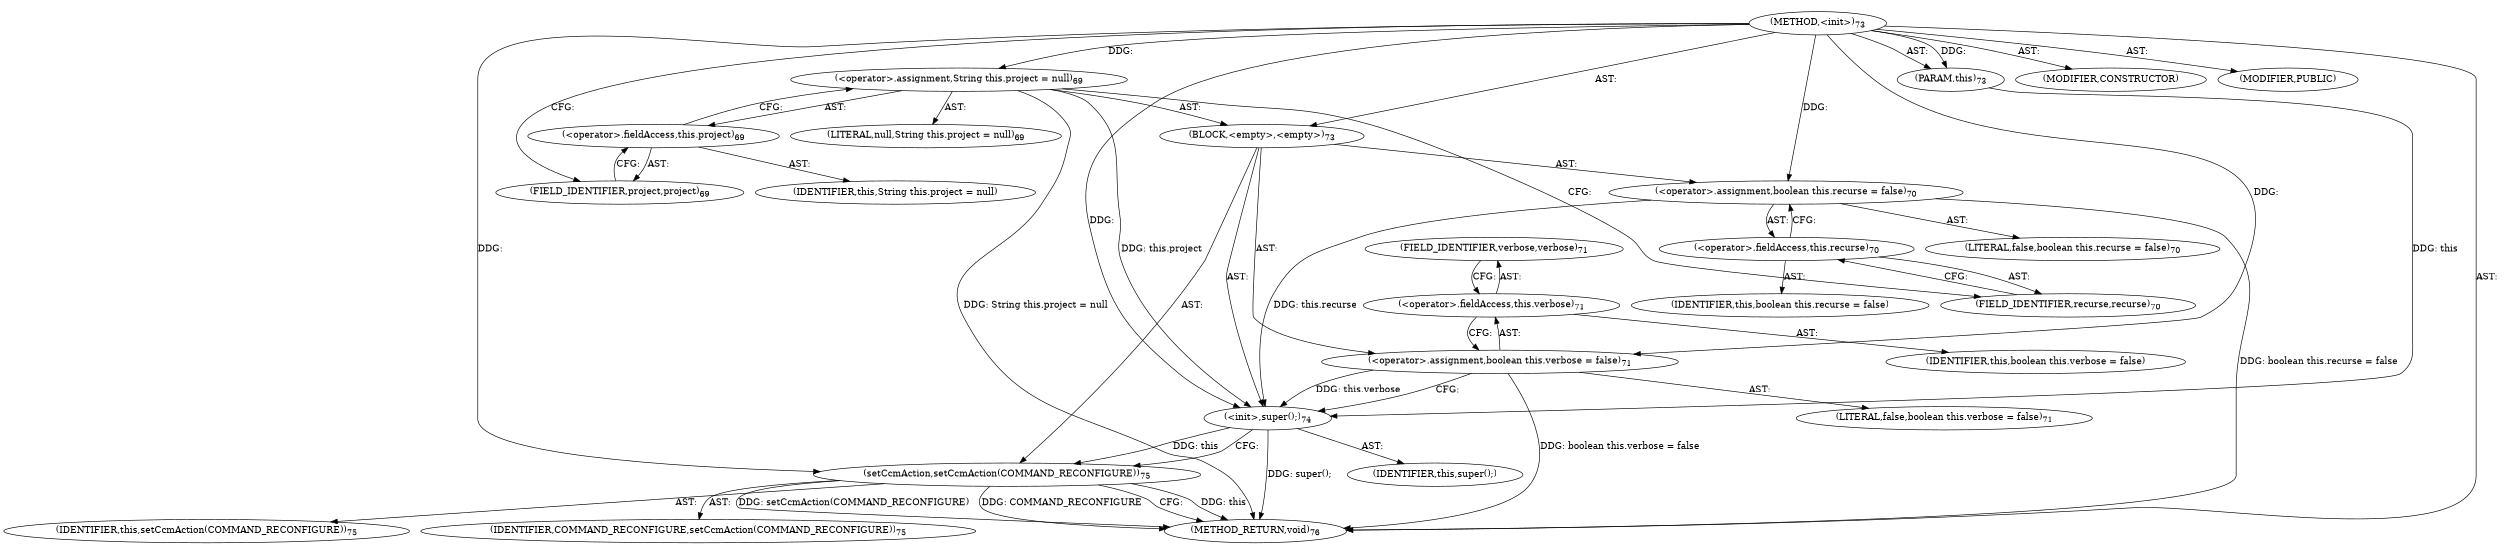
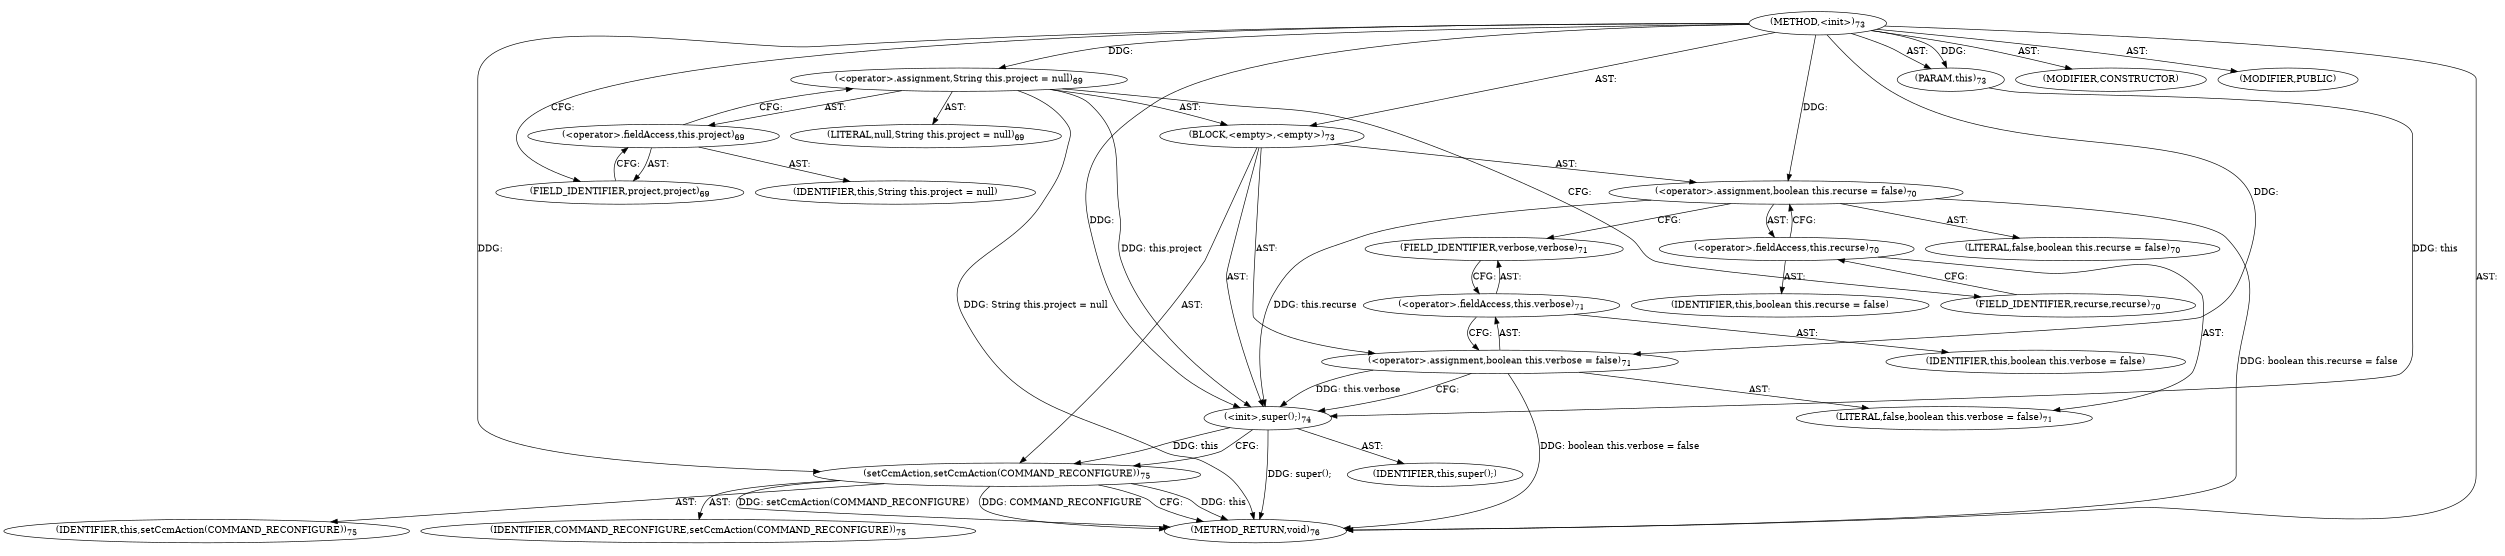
edge "(<operator>.assignment,boolean this.recurse = false)" -> "(FIELD_IDENTIFIER,verbose,verbose)": added, label "CFG:"
edge "(<operator>.fieldAccess,this.recurse)" -> "(FIELD_IDENTIFIER,recurse,recurse)": now "(<operator>.fieldAccess,this.recurse)" -> "(LITERAL,false,boolean this.verbose = false)"
